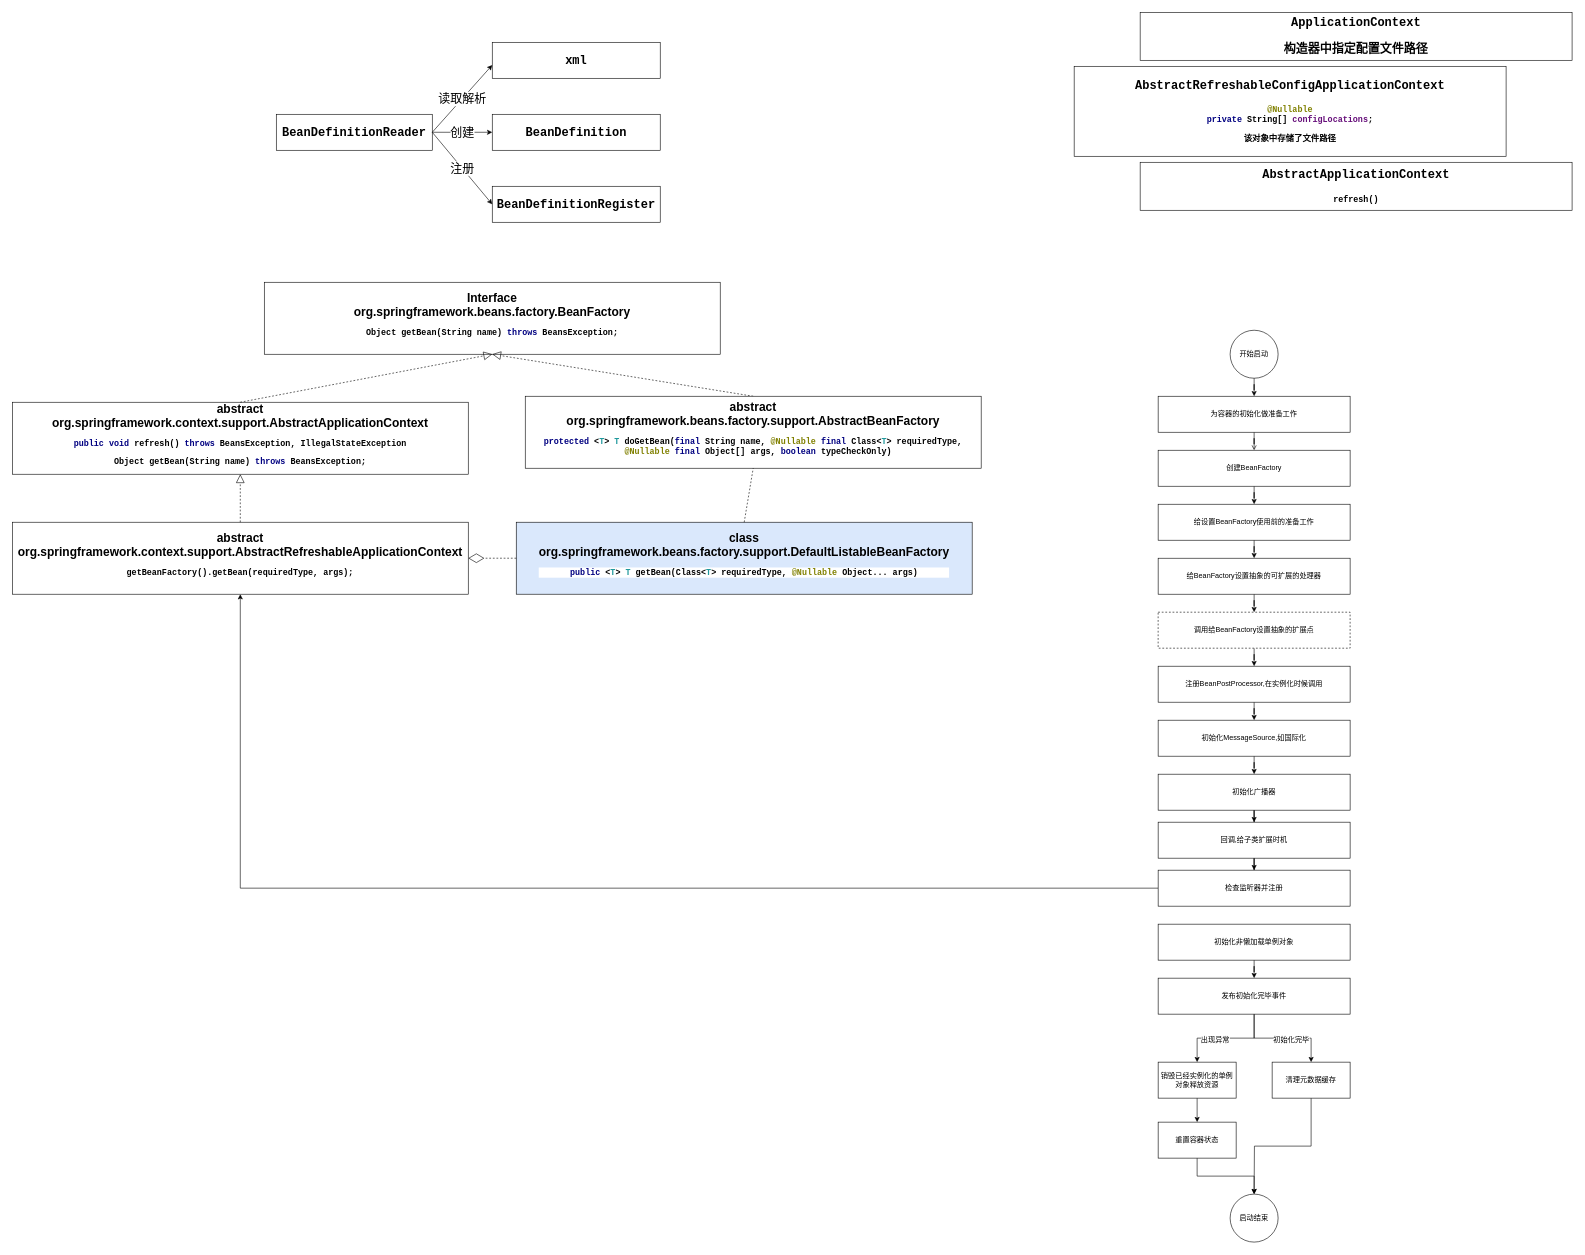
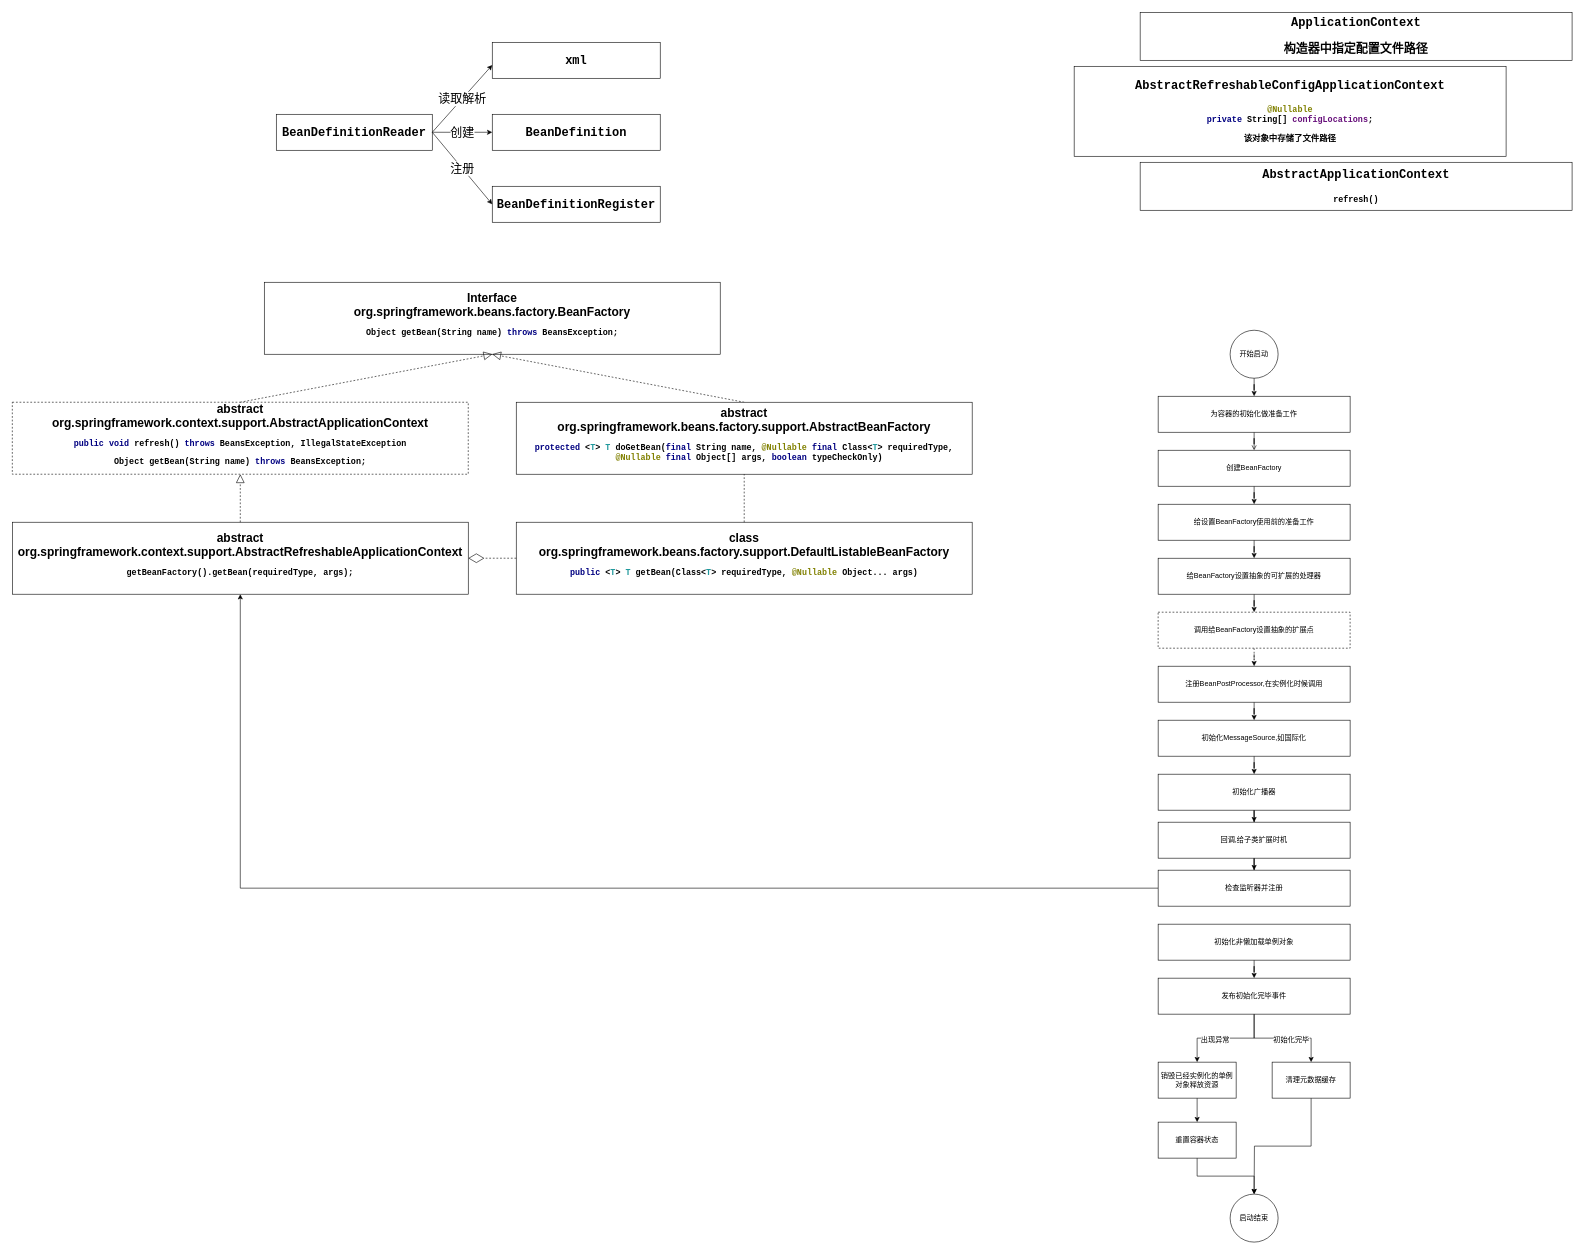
node "abstractorg.springframework.beans.factory.support.AbstractBeanFactory protected <T> T doGetBean(final String name, @Nullable final Class<T> requiredType, @Nullable final Object[] args, boolean typeCheckOnly)": moved (753, 432) -> (744, 438)
node "abstractorg.springframework.context.support.AbstractApplicationContext public void refresh() throws BeansException, IllegalStateExceptionObject getBean(String name) throws BeansException;": style solid -> dashed
node "classorg.springframework.beans.factory.support.DefaultListableBeanFactory public <T> T getBean(Class<T> requiredType, @Nullable Object... args)": fillcolor #dae8fc -> #ffffff
edge "调用给BeanFactory设置抽象的扩展点" -> "注册BeanPostProcessor,在实例化时候调用": style solid -> dashed
